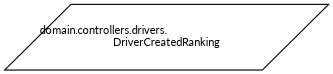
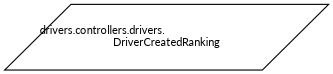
node "domain.controllers.drivers. DriverCreatedRanking": label "domain.controllers.drivers. DriverCreatedRanking" -> "drivers.controllers.drivers. DriverCreatedRanking"
